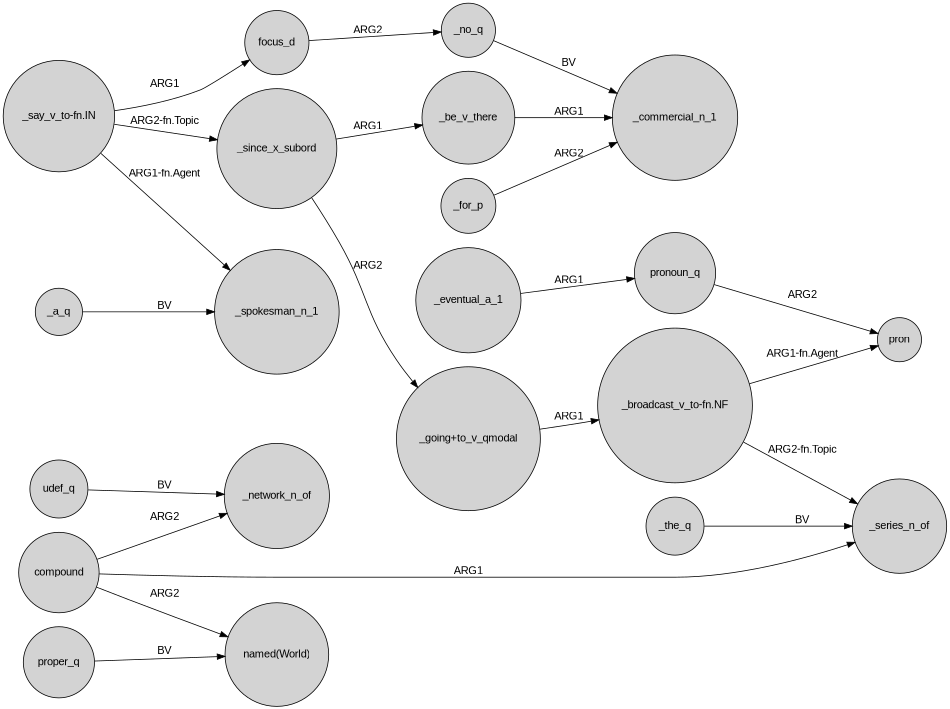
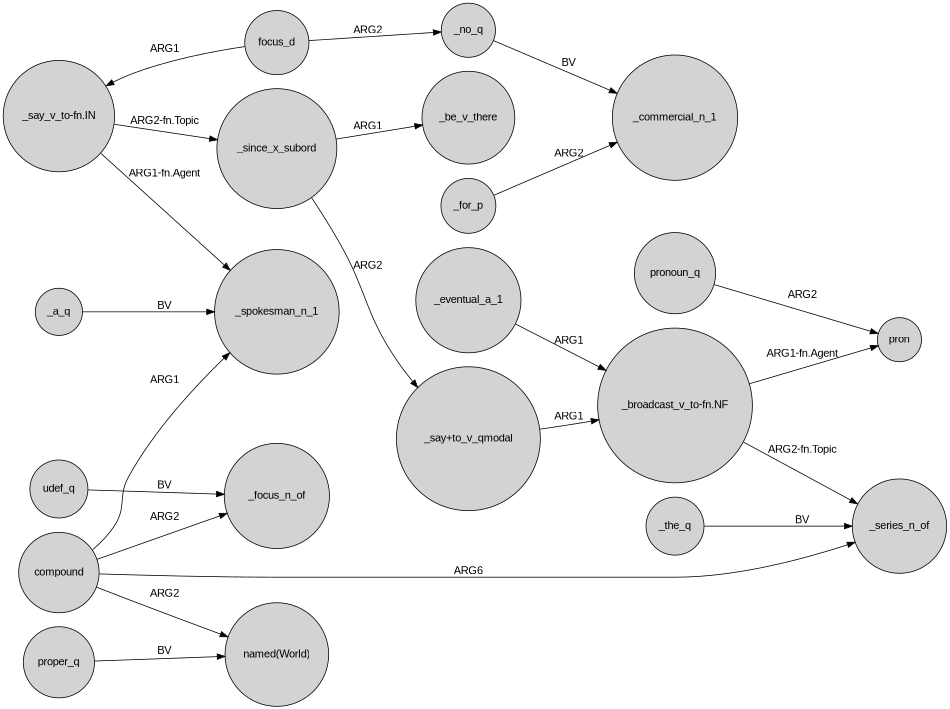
edge "_say_v_to-fn.IN" -> "focus_d": reversed
edge "_be_v_there" -> "_commercial_n_1": removed, label "ARG1"
edge "_eventual_a_1" -> "pronoun_q": now "_eventual_a_1" -> "_broadcast_v_to-fn.NF"
node "_going+to_v_qmodal": label "_going+to_v_qmodal" -> "_say+to_v_qmodal"
edge "compound" -> "_spokesman_n_1": added, label "ARG1"
node "_network_n_of": label "_network_n_of" -> "_focus_n_of"
edge "compound" -> "_series_n_of": label "ARG1" -> "ARG6"
